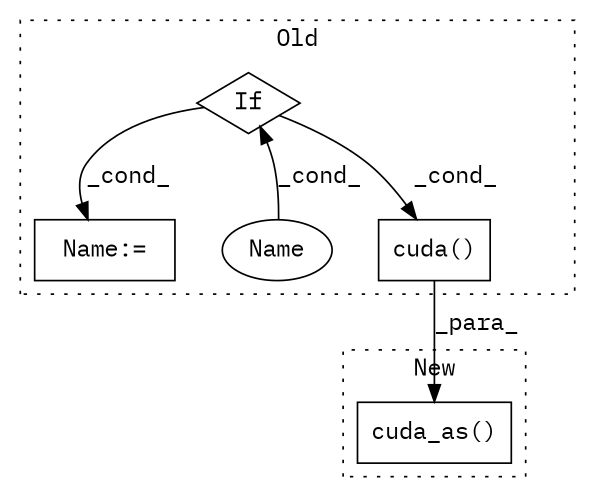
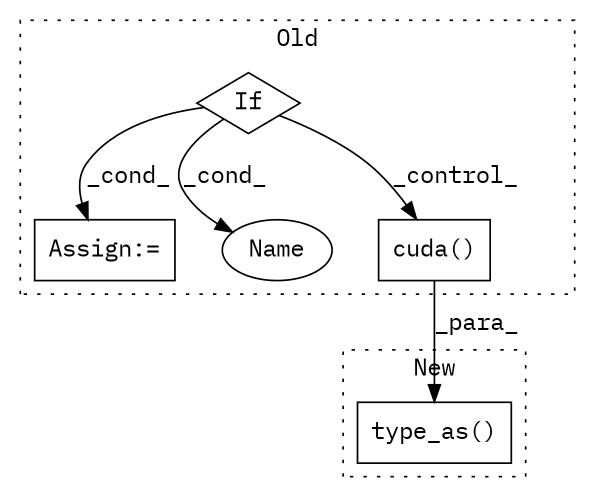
edge "If" -> "cuda()": label "_cond_" -> "_control_"
edge "Name" -> "If": reversed
node "Name:=": label "Name:=" -> "Assign:="
node "cuda_as()": label "cuda_as()" -> "type_as()"
